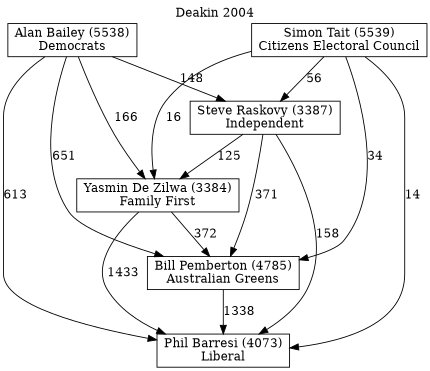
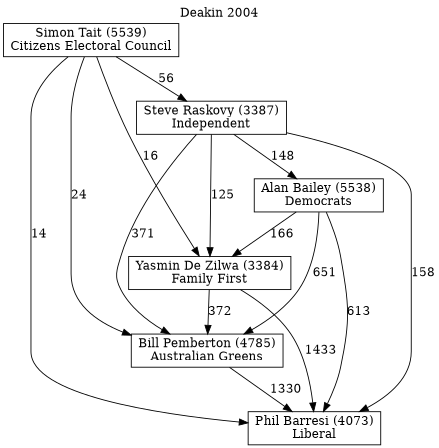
edge "Alan Bailey (5538) Democrats" -> "Steve Raskovy (3387) Independent": reversed
edge "Simon Tait (5539) Citizens Electoral Council" -> "Bill Pemberton (4785) Australian Greens": label "34" -> "24"
edge "Bill Pemberton (4785) Australian Greens" -> "Phil Barresi (4073) Liberal": label "1338" -> "1330"
